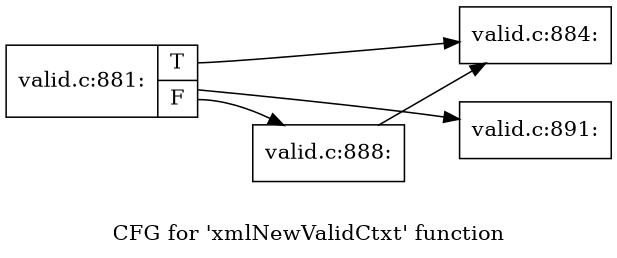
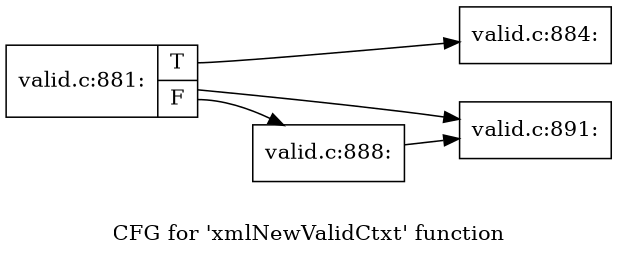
edge "valid.c:888:" -> "valid.c:884:": now "valid.c:888:" -> "valid.c:891:"
